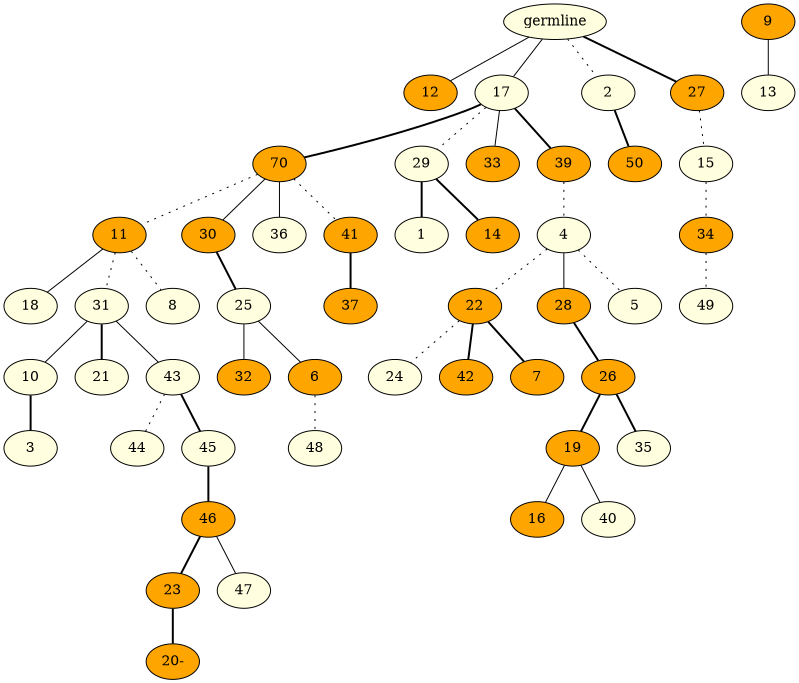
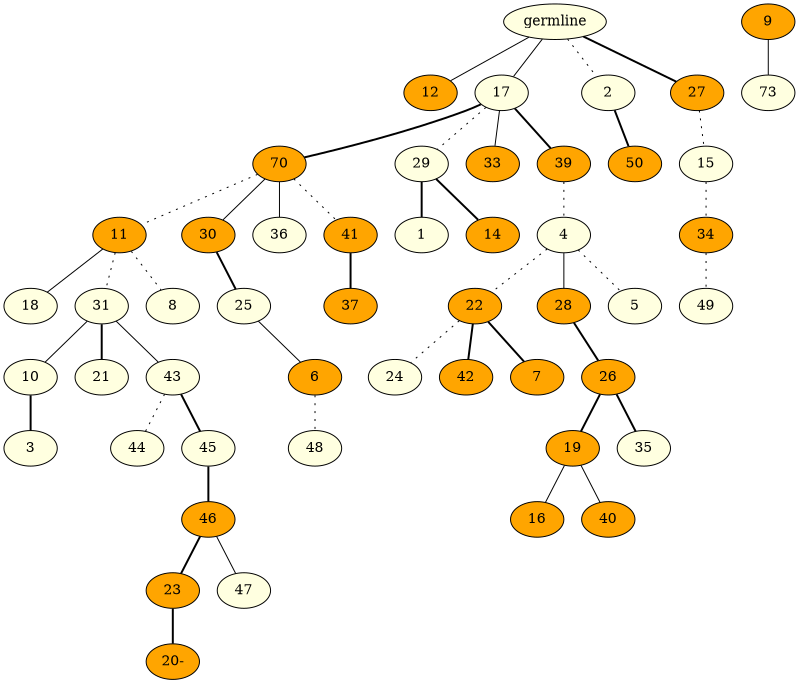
node "13": label "13" -> "73"
node "32": removed
node "40": fillcolor lightyellow -> orange
